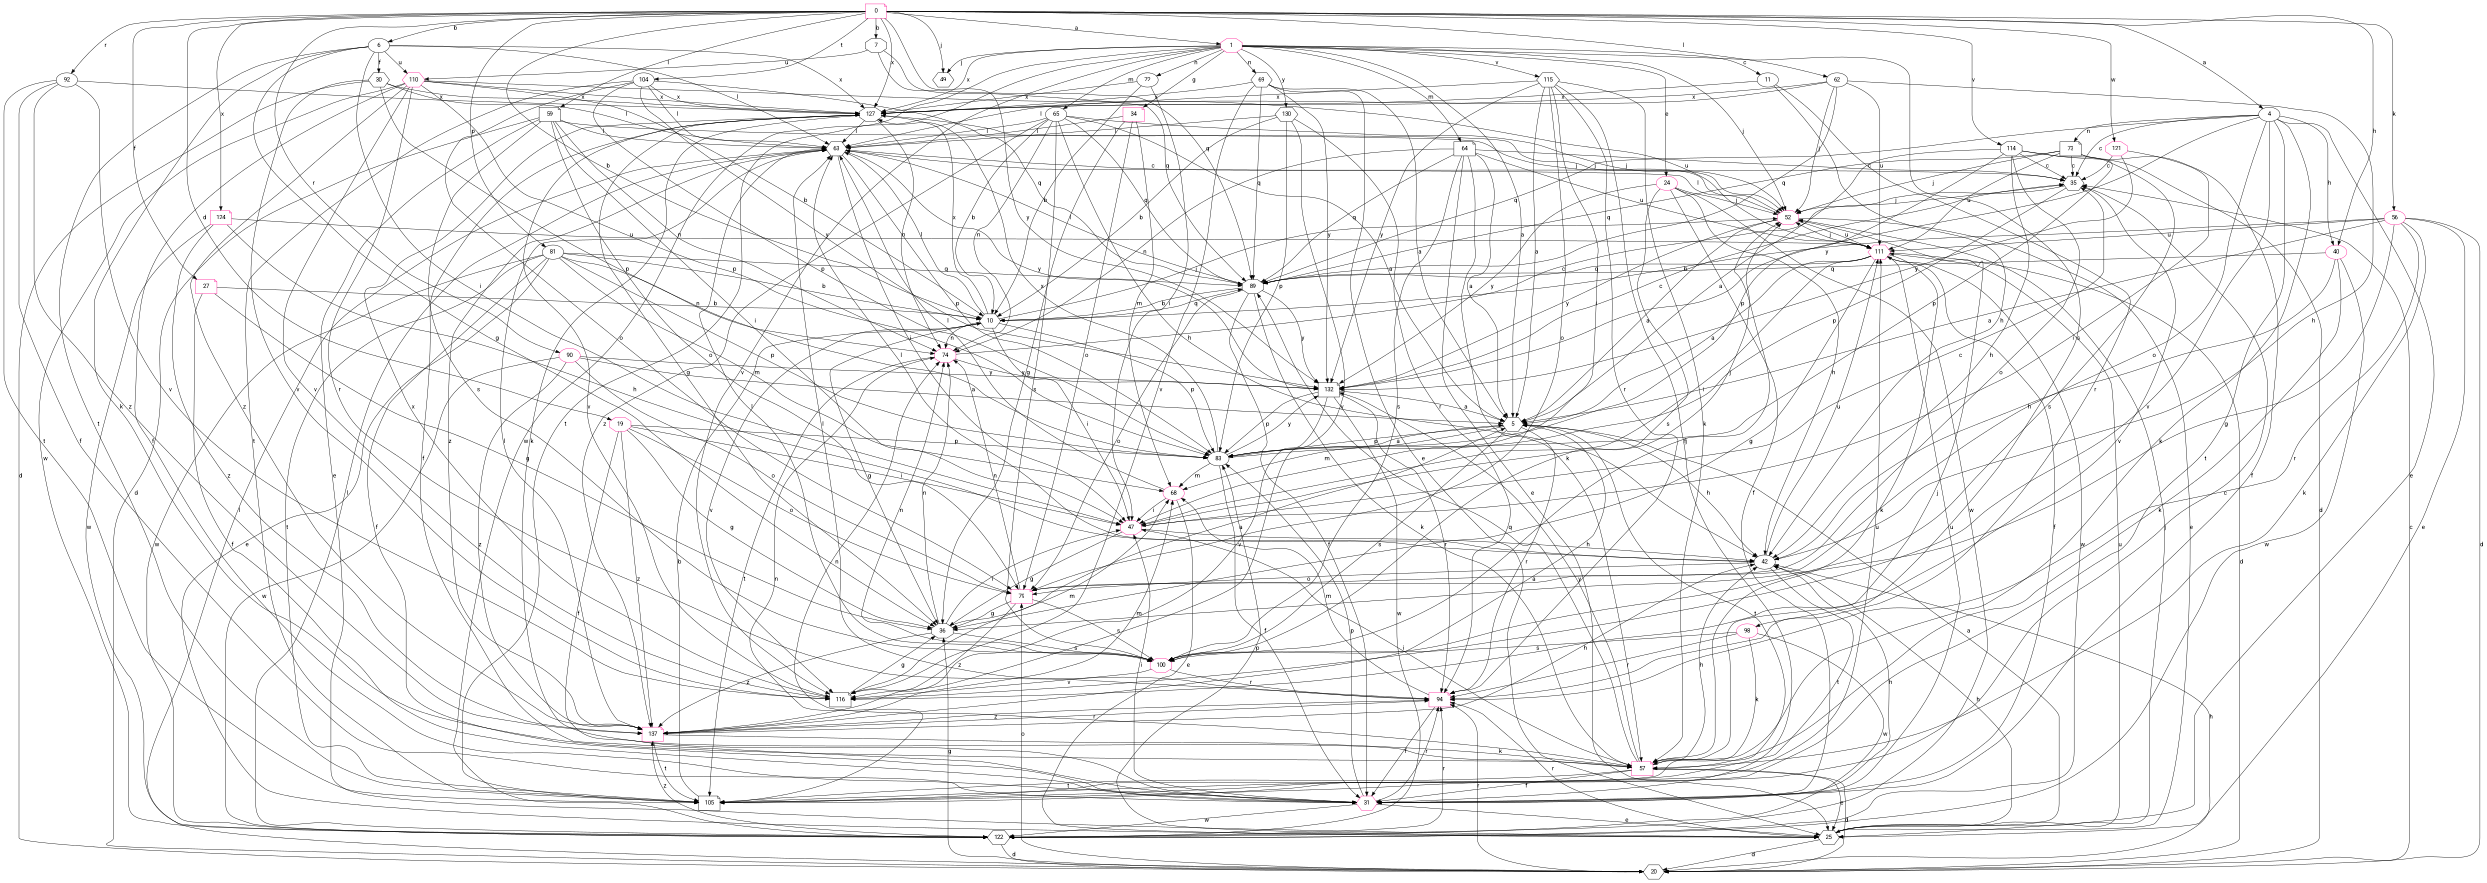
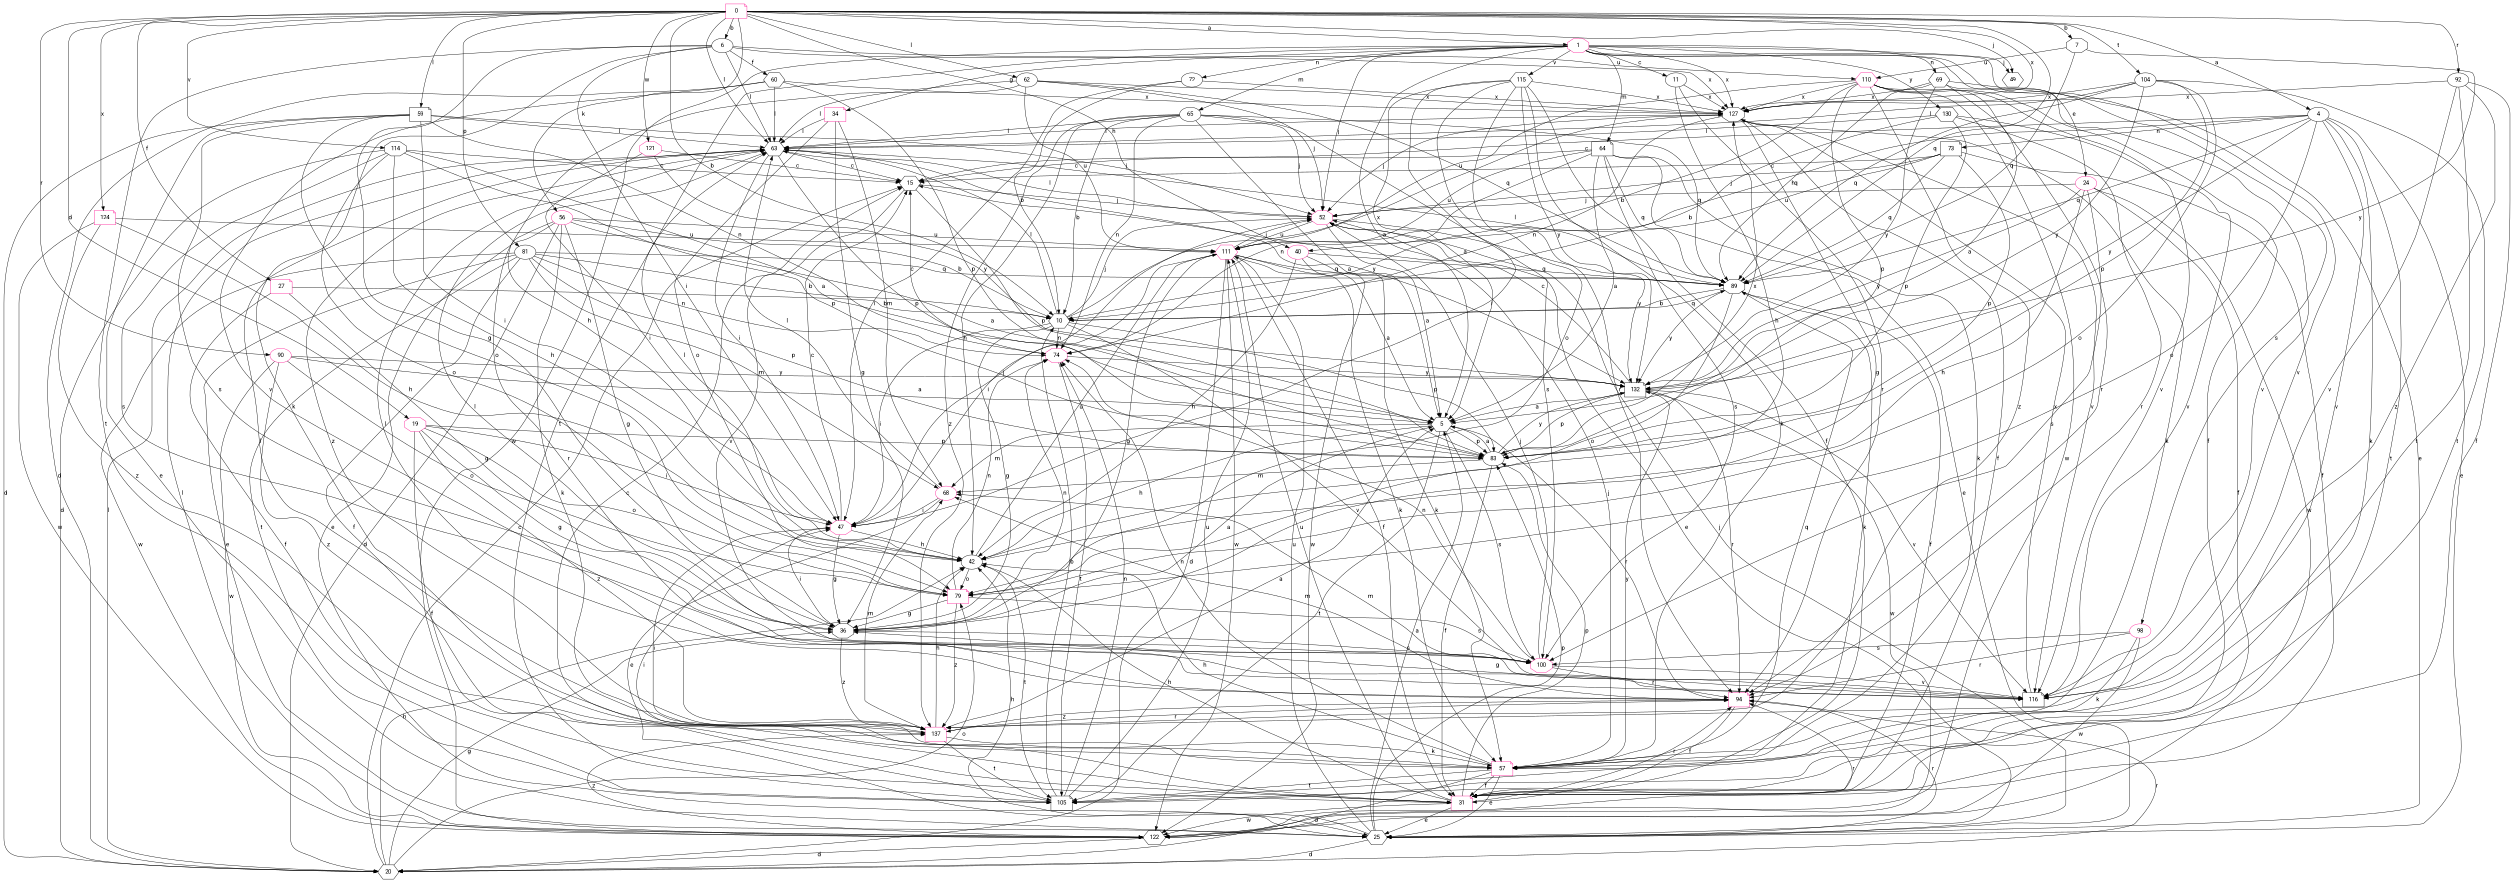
node "30": label "30" -> "60"
edge "0" -> "63": added, label "l"
node "35": label "35" -> "15"
node "31": shape hexagon -> note
